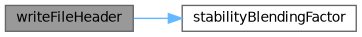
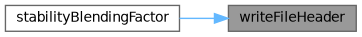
edge "writeFileHeader" -> "stabilityBlendingFactor": reversed
